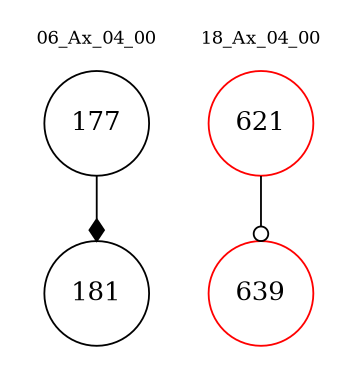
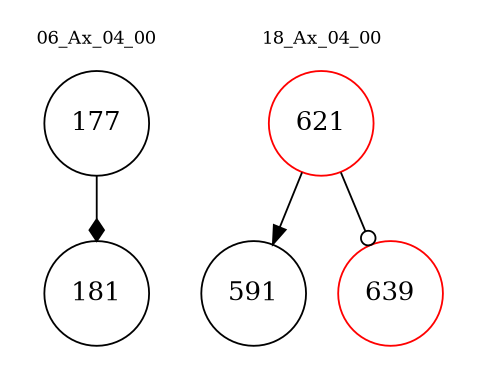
node "591": added
